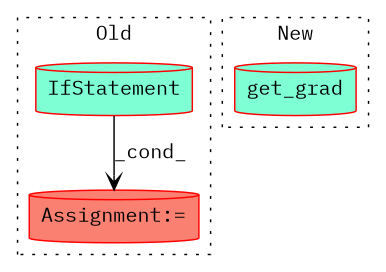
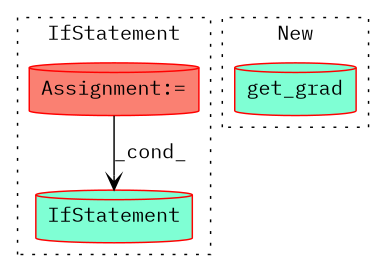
cluster "Old": label "Old" -> "IfStatement"
edge "IfStatement" -> "Assignment:=": reversed
